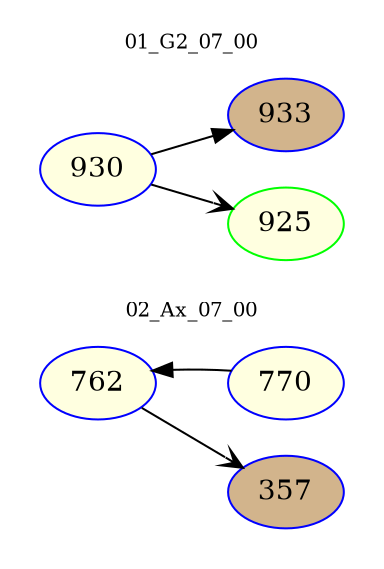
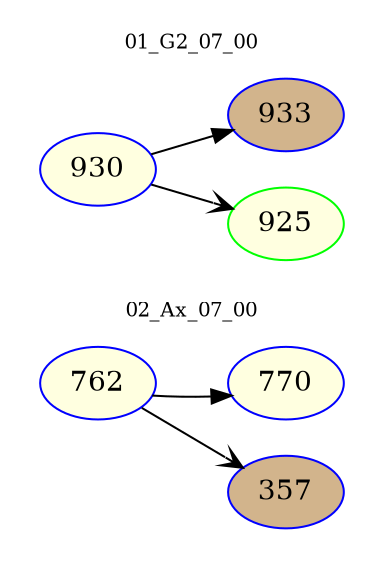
edge "770" -> "762": reversed
